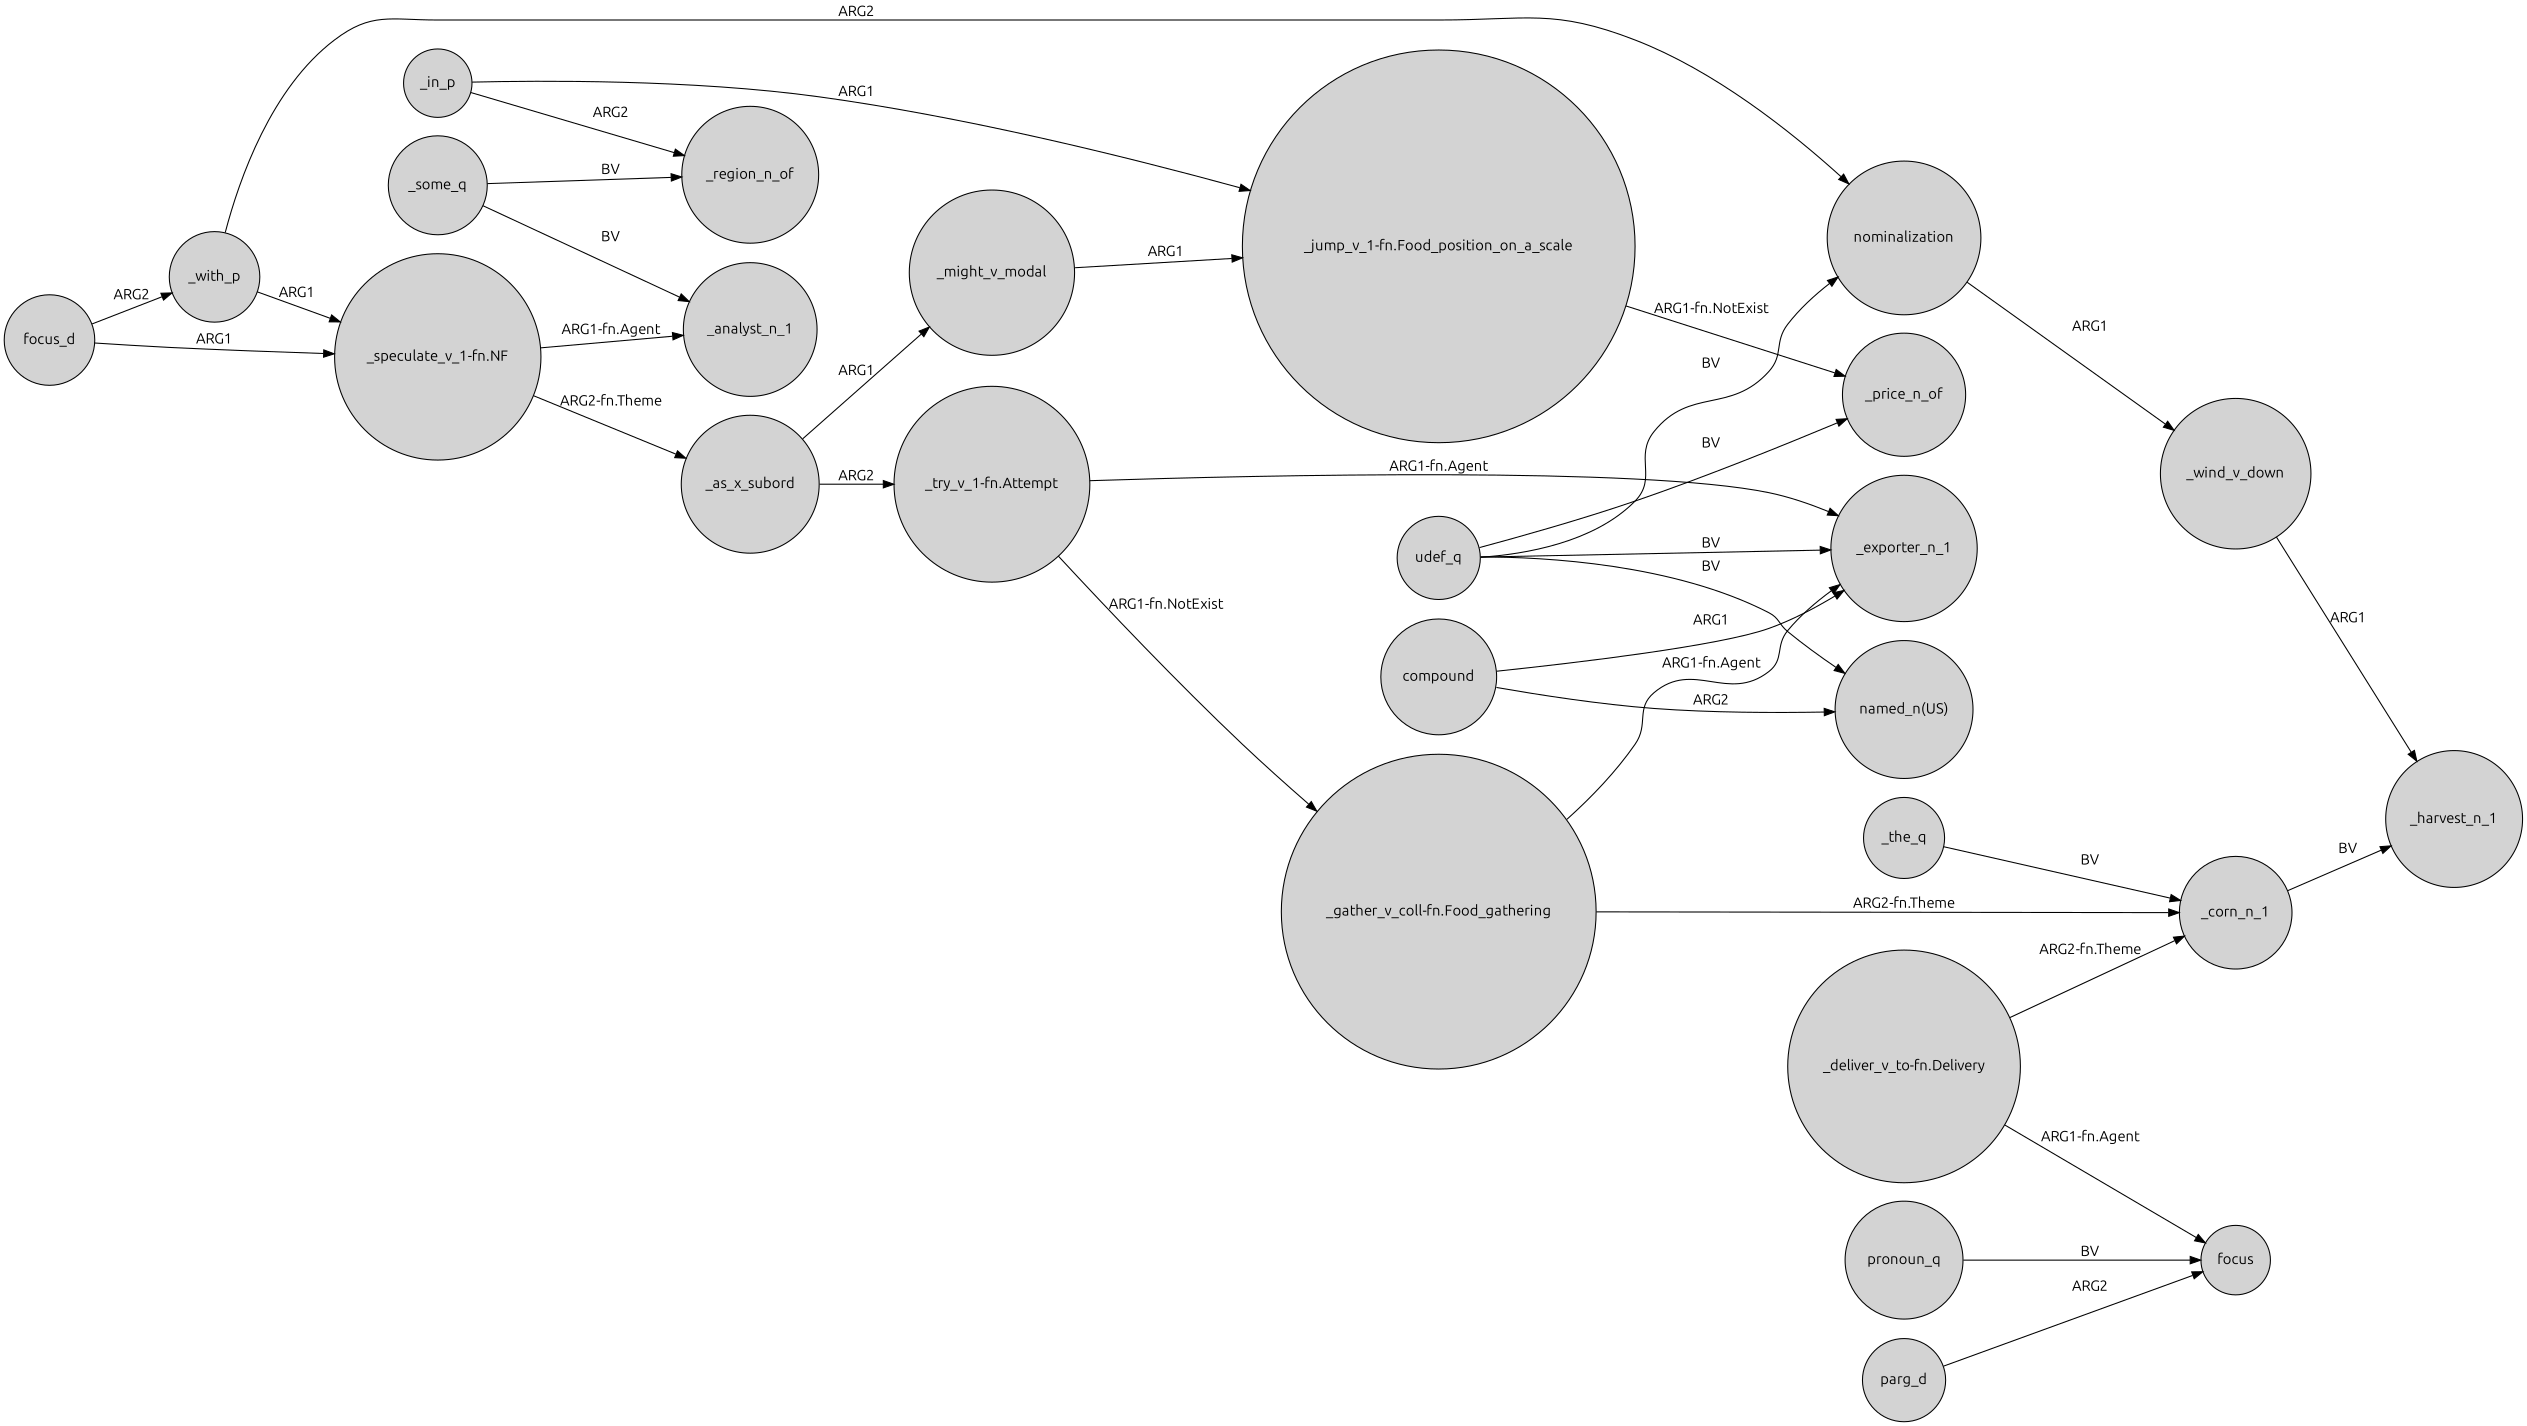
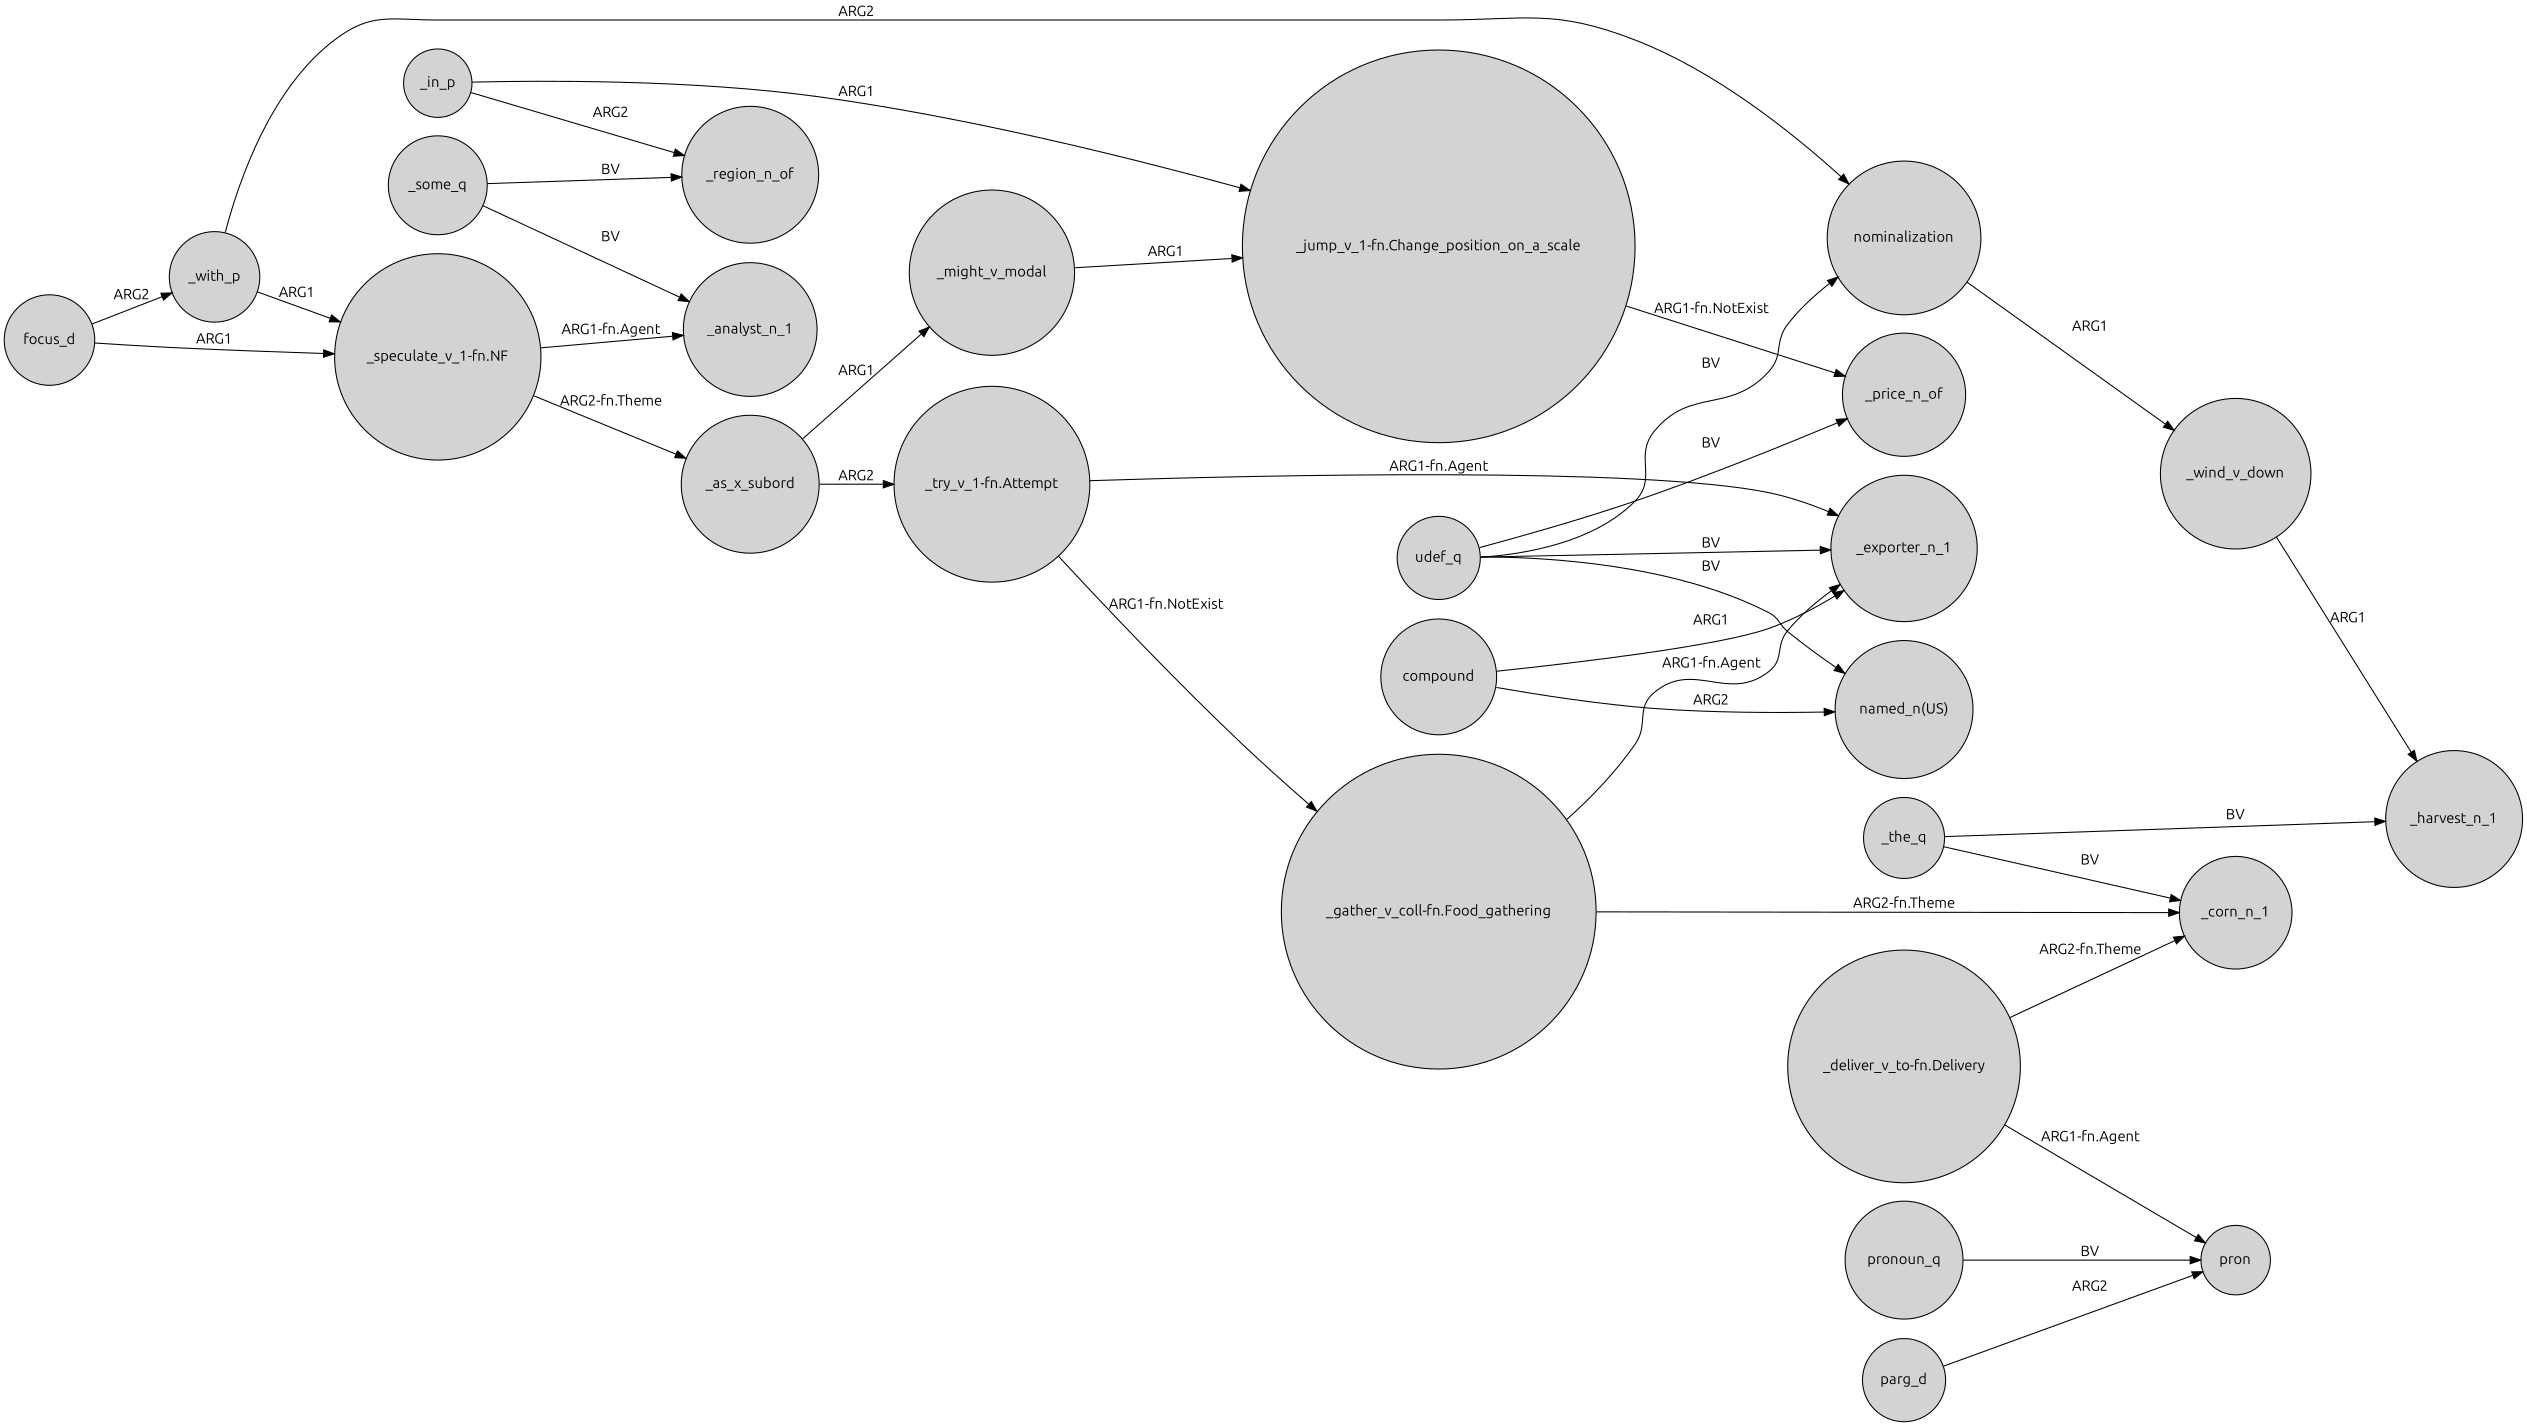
node "_jump_v_1-fn.Food_position_on_a_scale": label "_jump_v_1-fn.Food_position_on_a_scale" -> "_jump_v_1-fn.Change_position_on_a_scale"
edge "_corn_n_1" -> "_harvest_n_1": now "_the_q" -> "_harvest_n_1"
node "focus": label "focus" -> "pron"
